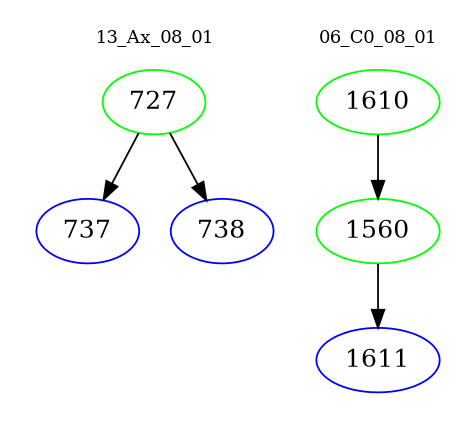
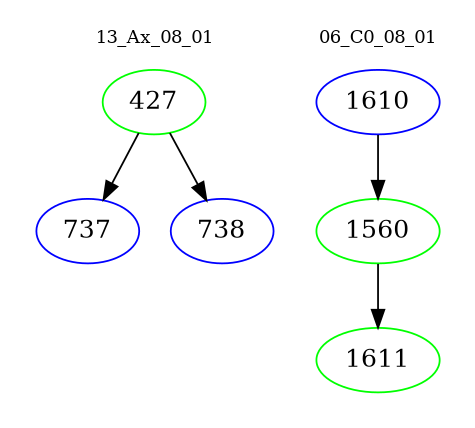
node "727": label "727" -> "427"
node "1610": color green -> blue
node "1611": color blue -> green
